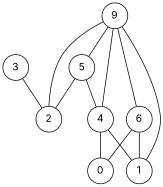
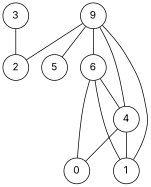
edge "5" -- "2": removed
edge "5" -- "4": now "6" -- "4"
